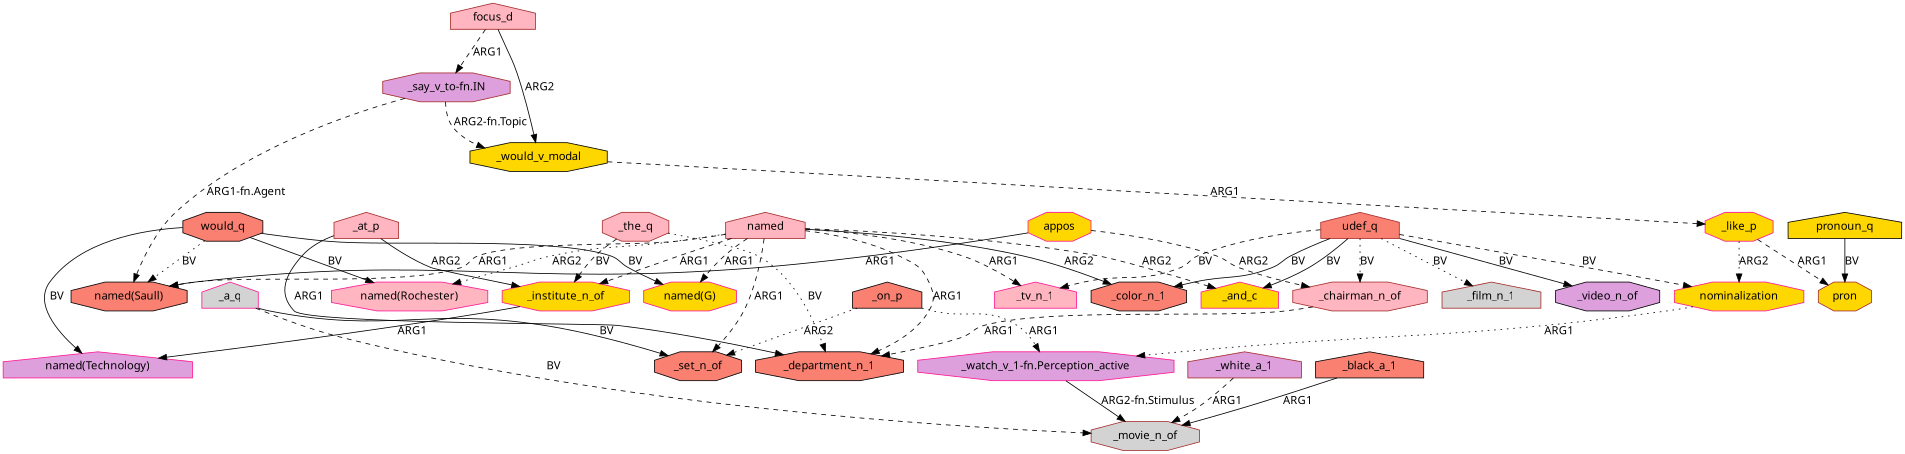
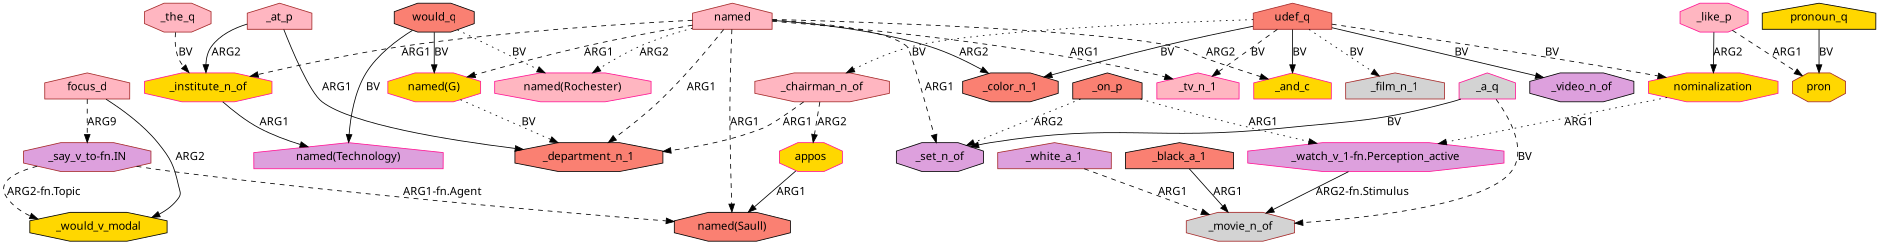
edge "focus_d" -> "_say_v_to-fn.IN": label "ARG1" -> "ARG9"
edge "_would_v_modal" -> "_like_p": removed, label "ARG1"
node "_like_p": fillcolor gold -> lightpink
edge "appos" -> "_chairman_n_of": reversed
edge "_like_p" -> "nominalization": style dotted -> solid
edge "would_q" -> "named(Saull)": removed, label "BV"
edge "would_q" -> "named(Rochester)": style solid -> dotted
edge "_the_q" -> "_department_n_1": now "named(G)" -> "_department_n_1"
node "_set_n_of": fillcolor salmon -> plum
